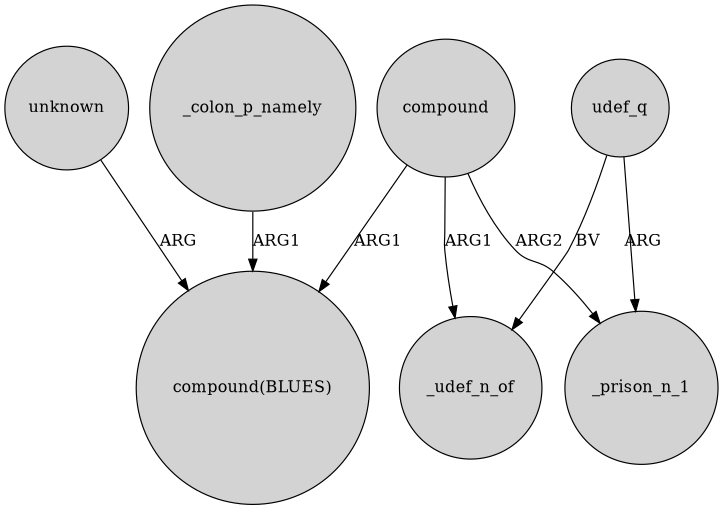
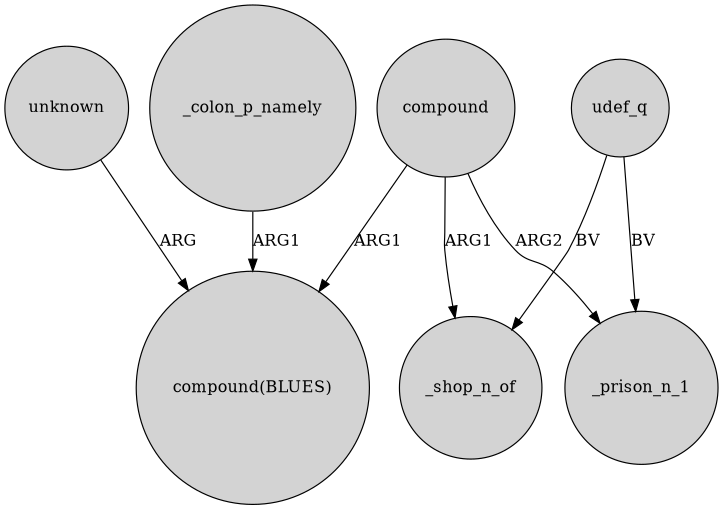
edge "udef_q" -> "_prison_n_1": label "ARG" -> "BV"
node "_udef_n_of": label "_udef_n_of" -> "_shop_n_of"
